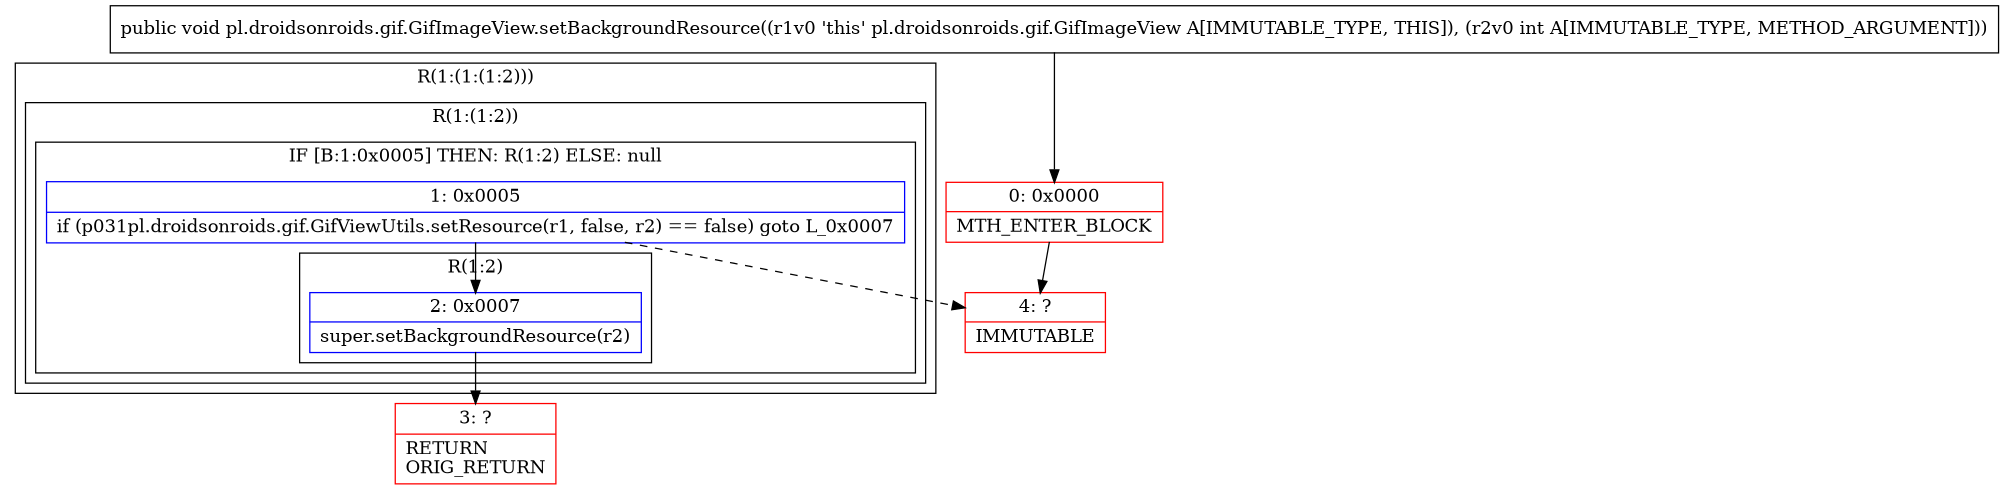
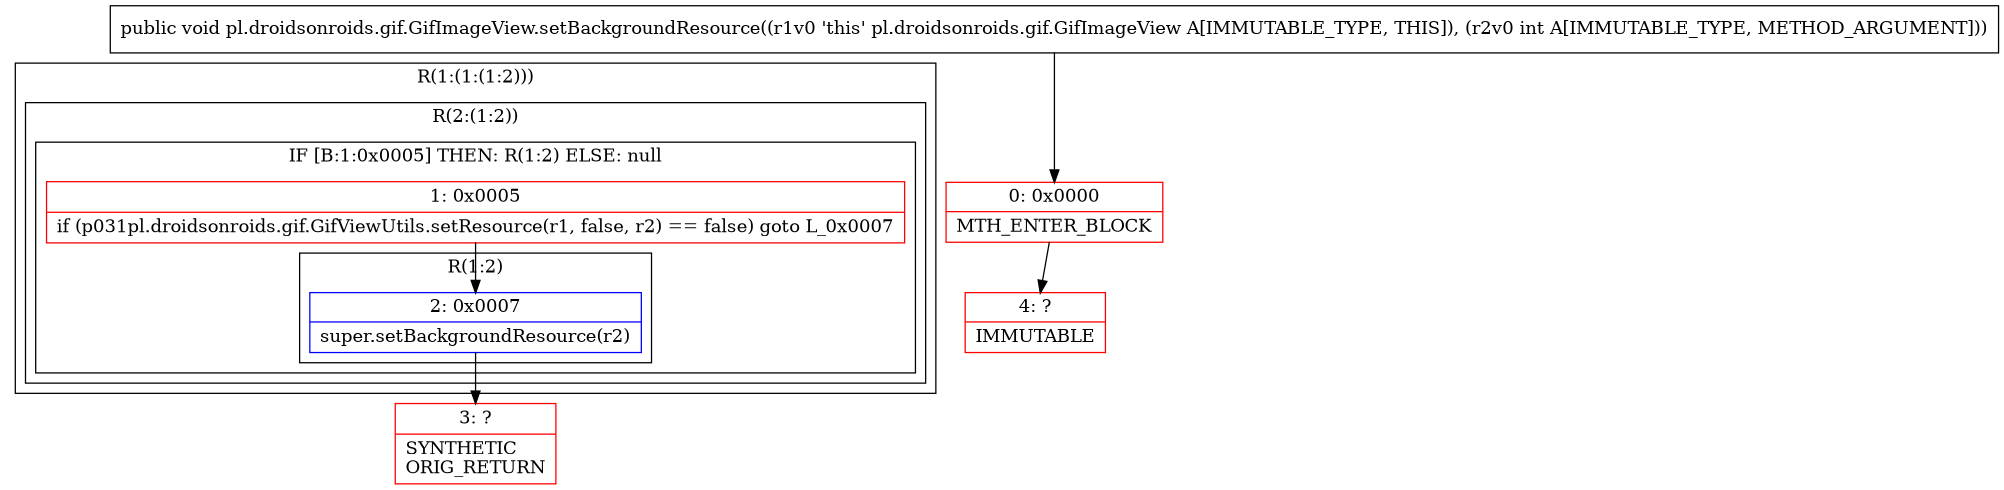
cluster "R(1:(1:2))": label "R(1:(1:2))" -> "R(2:(1:2))"
node "1: 0x0005": color blue -> red
edge "1: 0x0005" -> "4: ?": removed
node "3: ?": text "RETURN" -> "SYNTHETIC"
